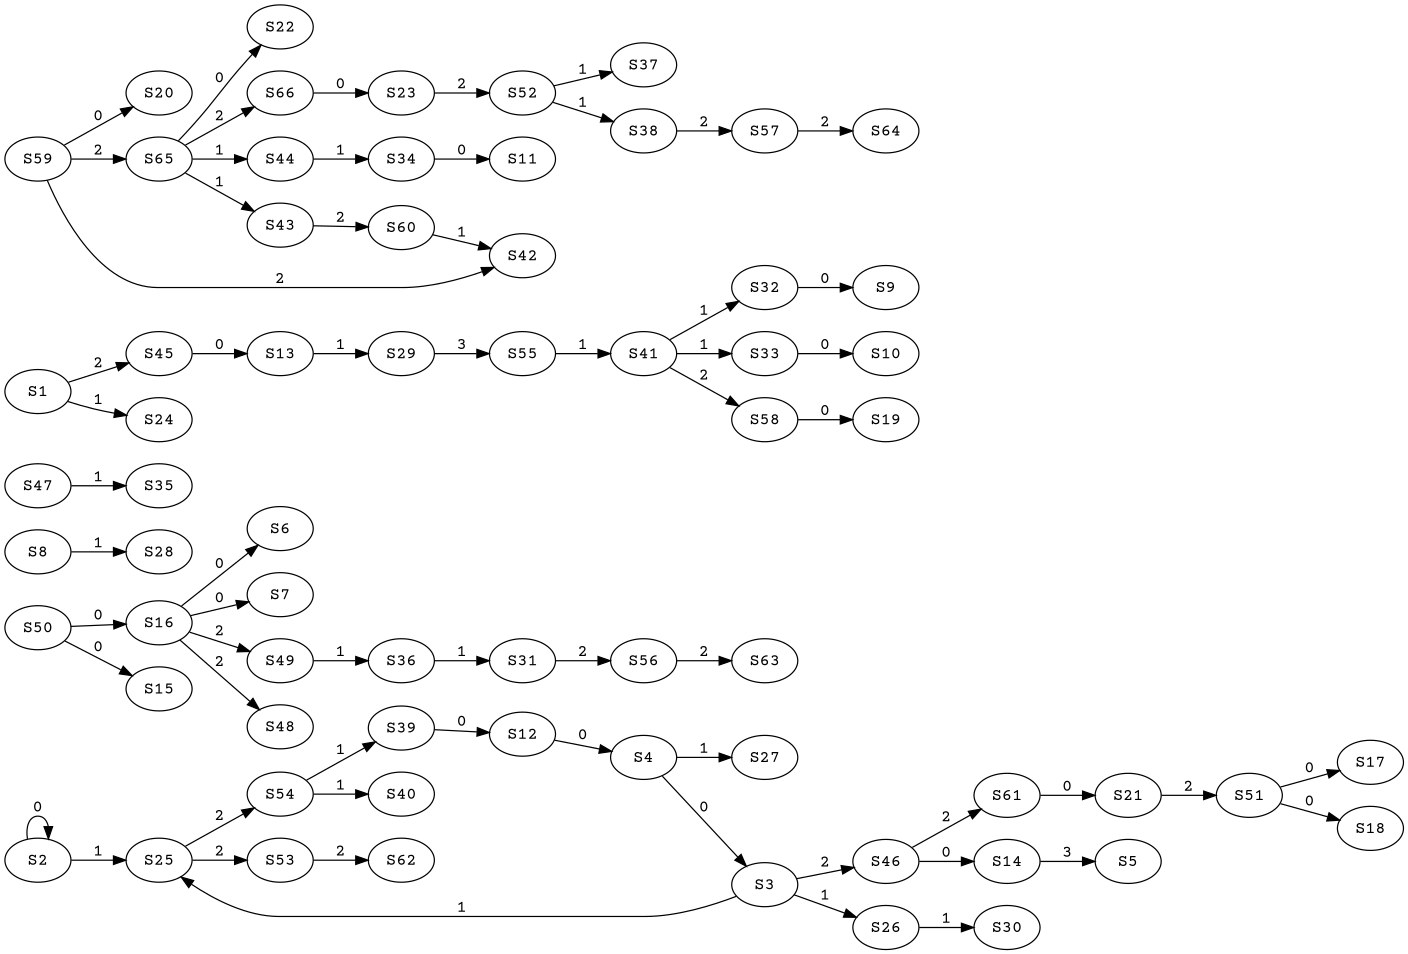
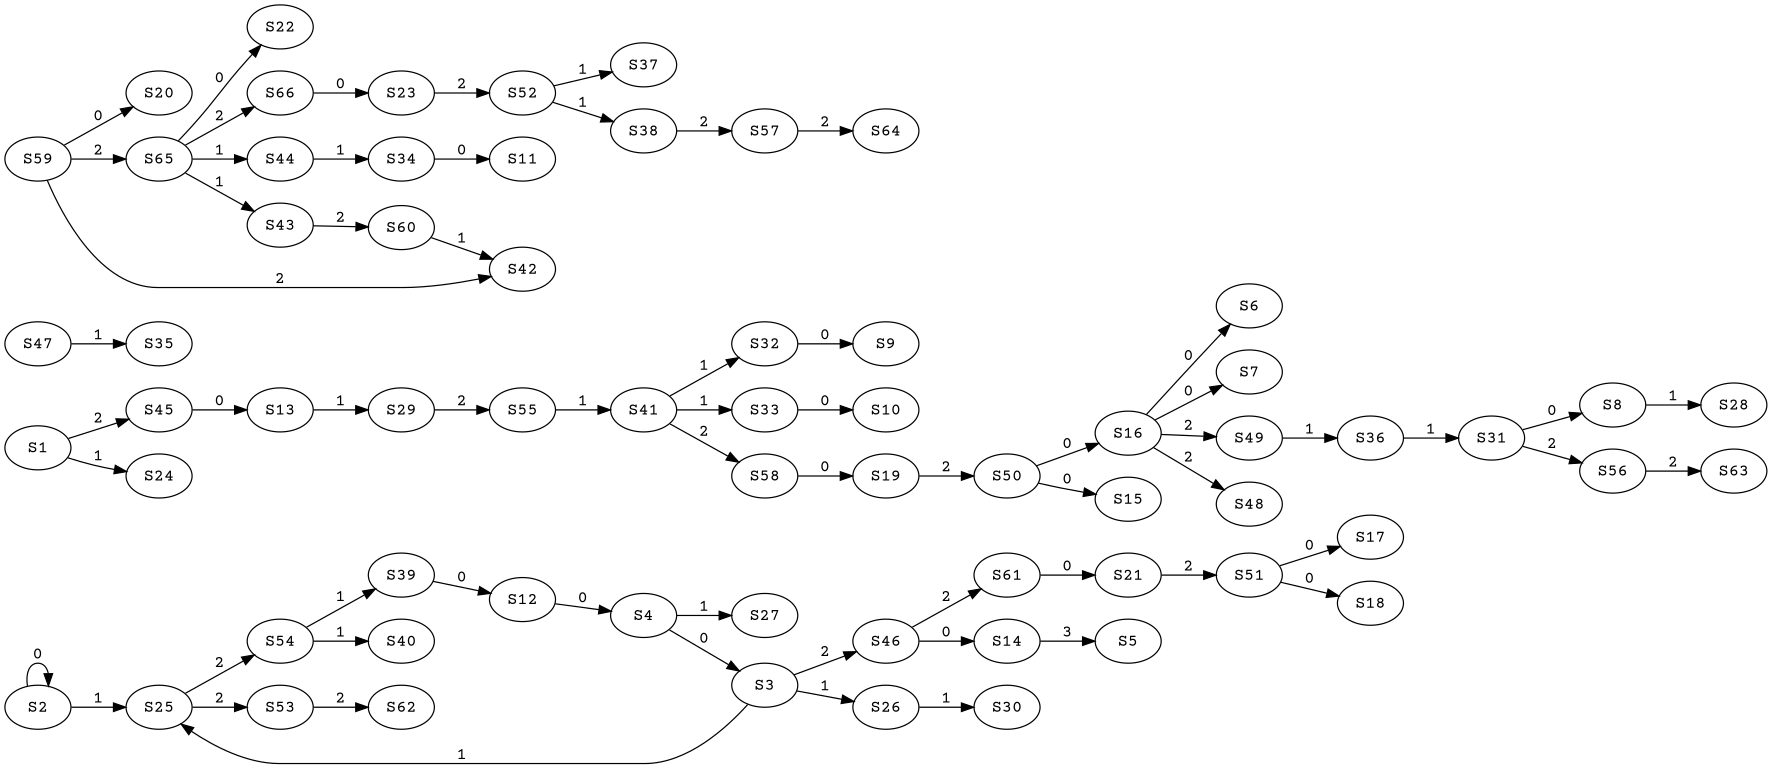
edge "S29" -> "S55": label "3" -> "2"
edge "S31" -> "S8": added, label "0"
edge "S19" -> "S50": added, label "2"
